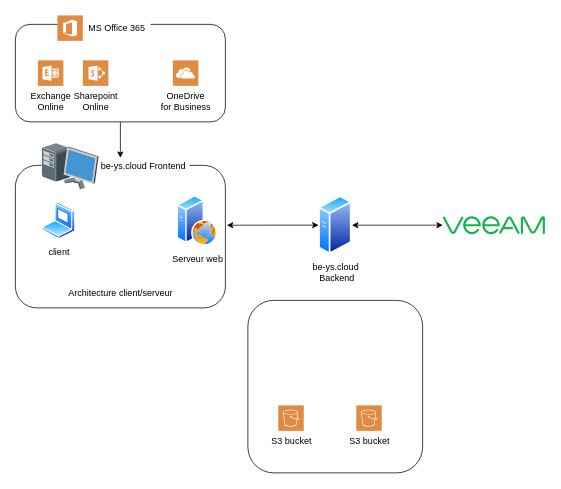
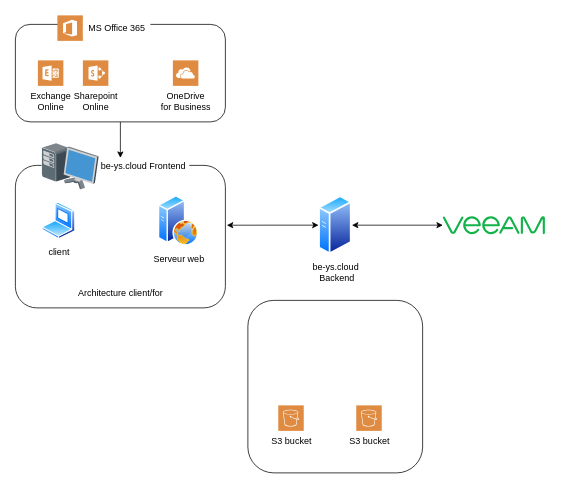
node "Serveur web": moved (197, 221) -> (179, 221)
node "Architecture client/serveur": label "Architecture client/serveur" -> "Architecture client/for"
